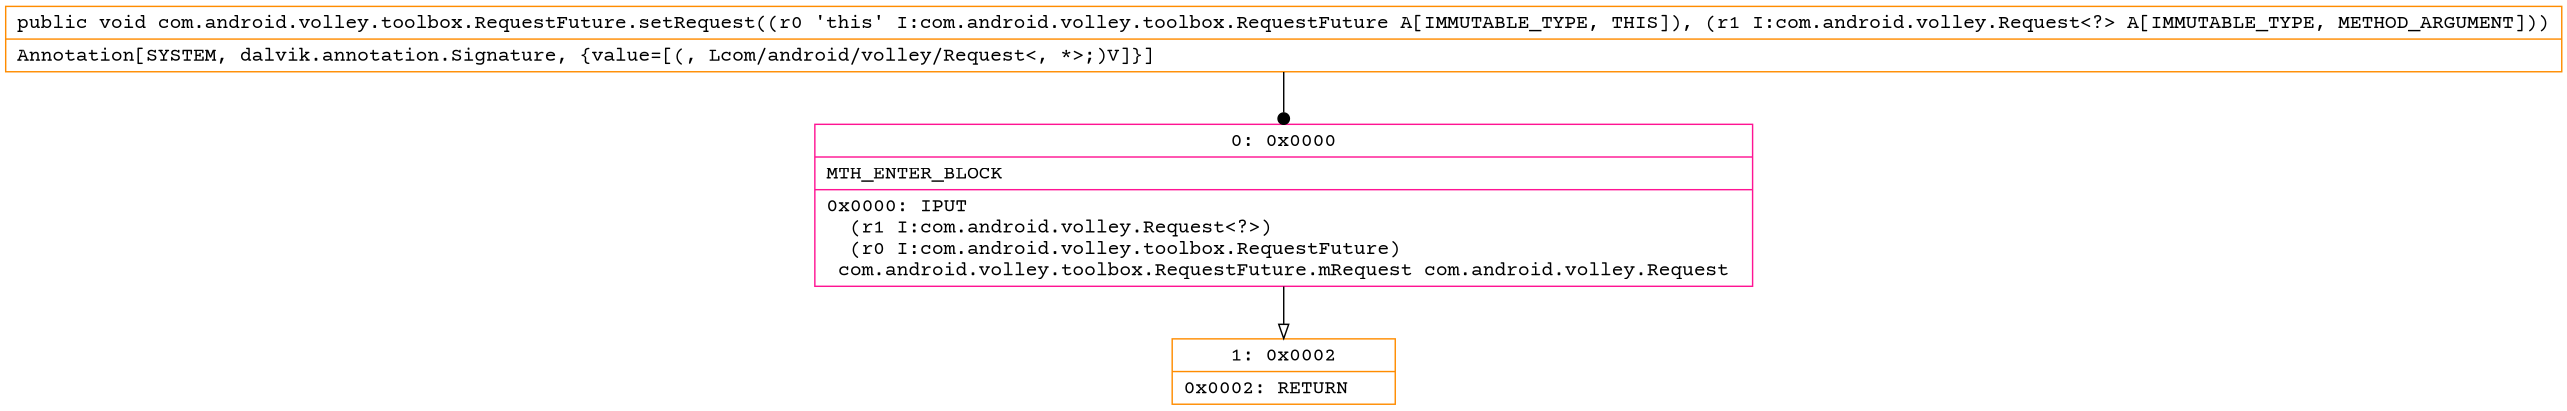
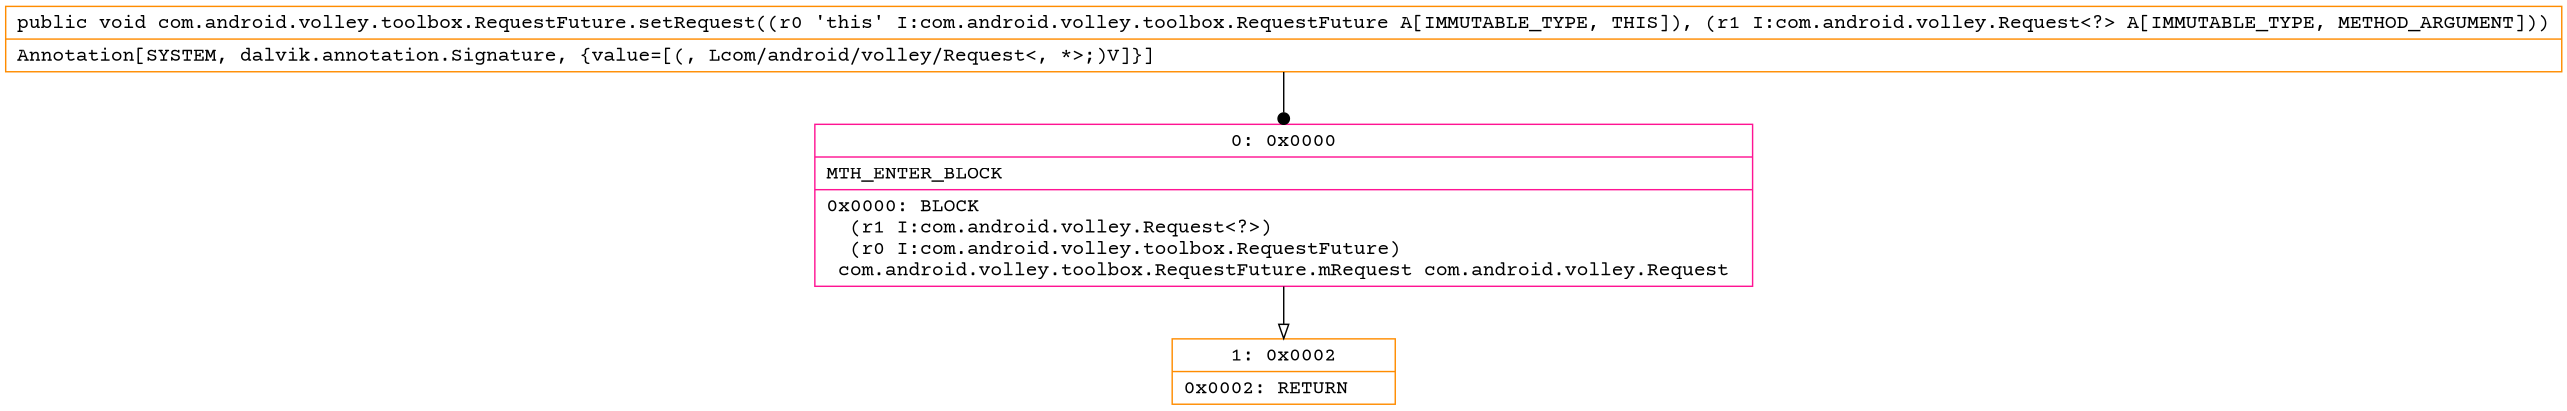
node "0: 0x0000": text "0x0000: IPUT" -> "0x0000: BLOCK"
